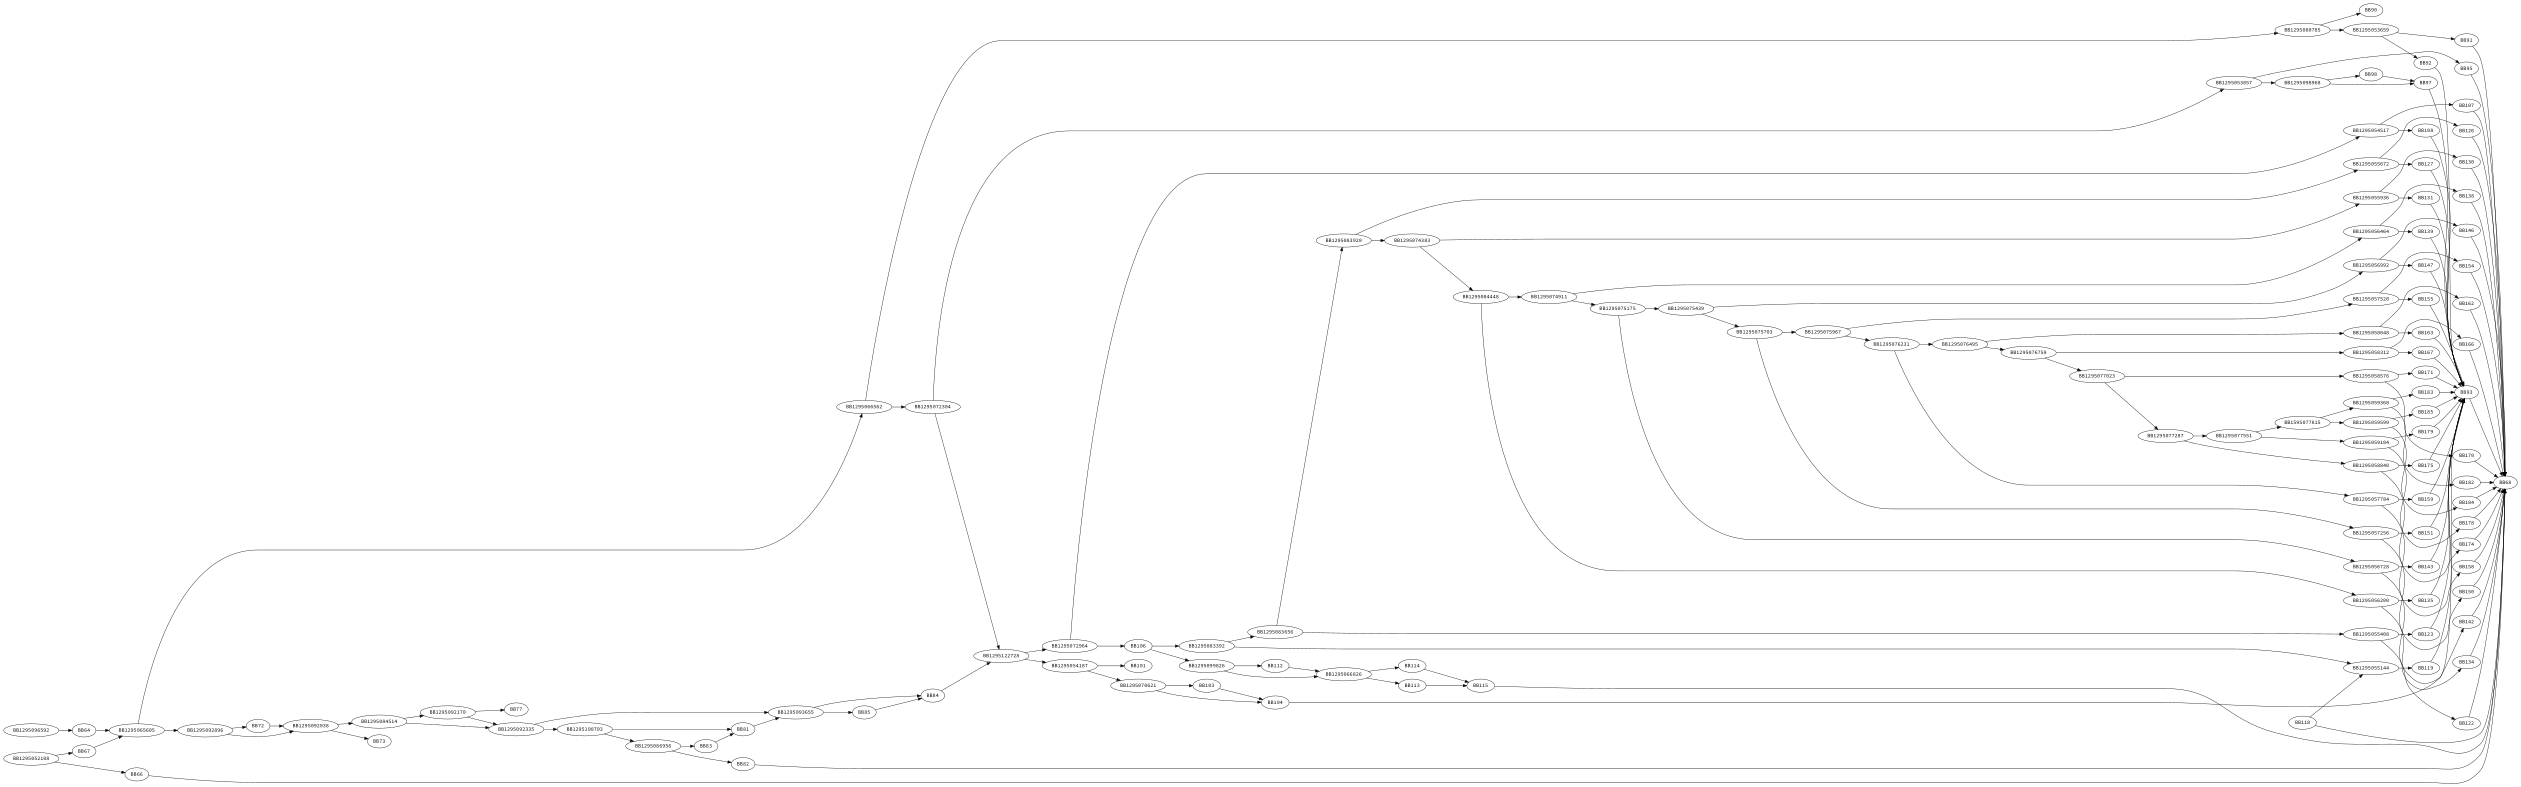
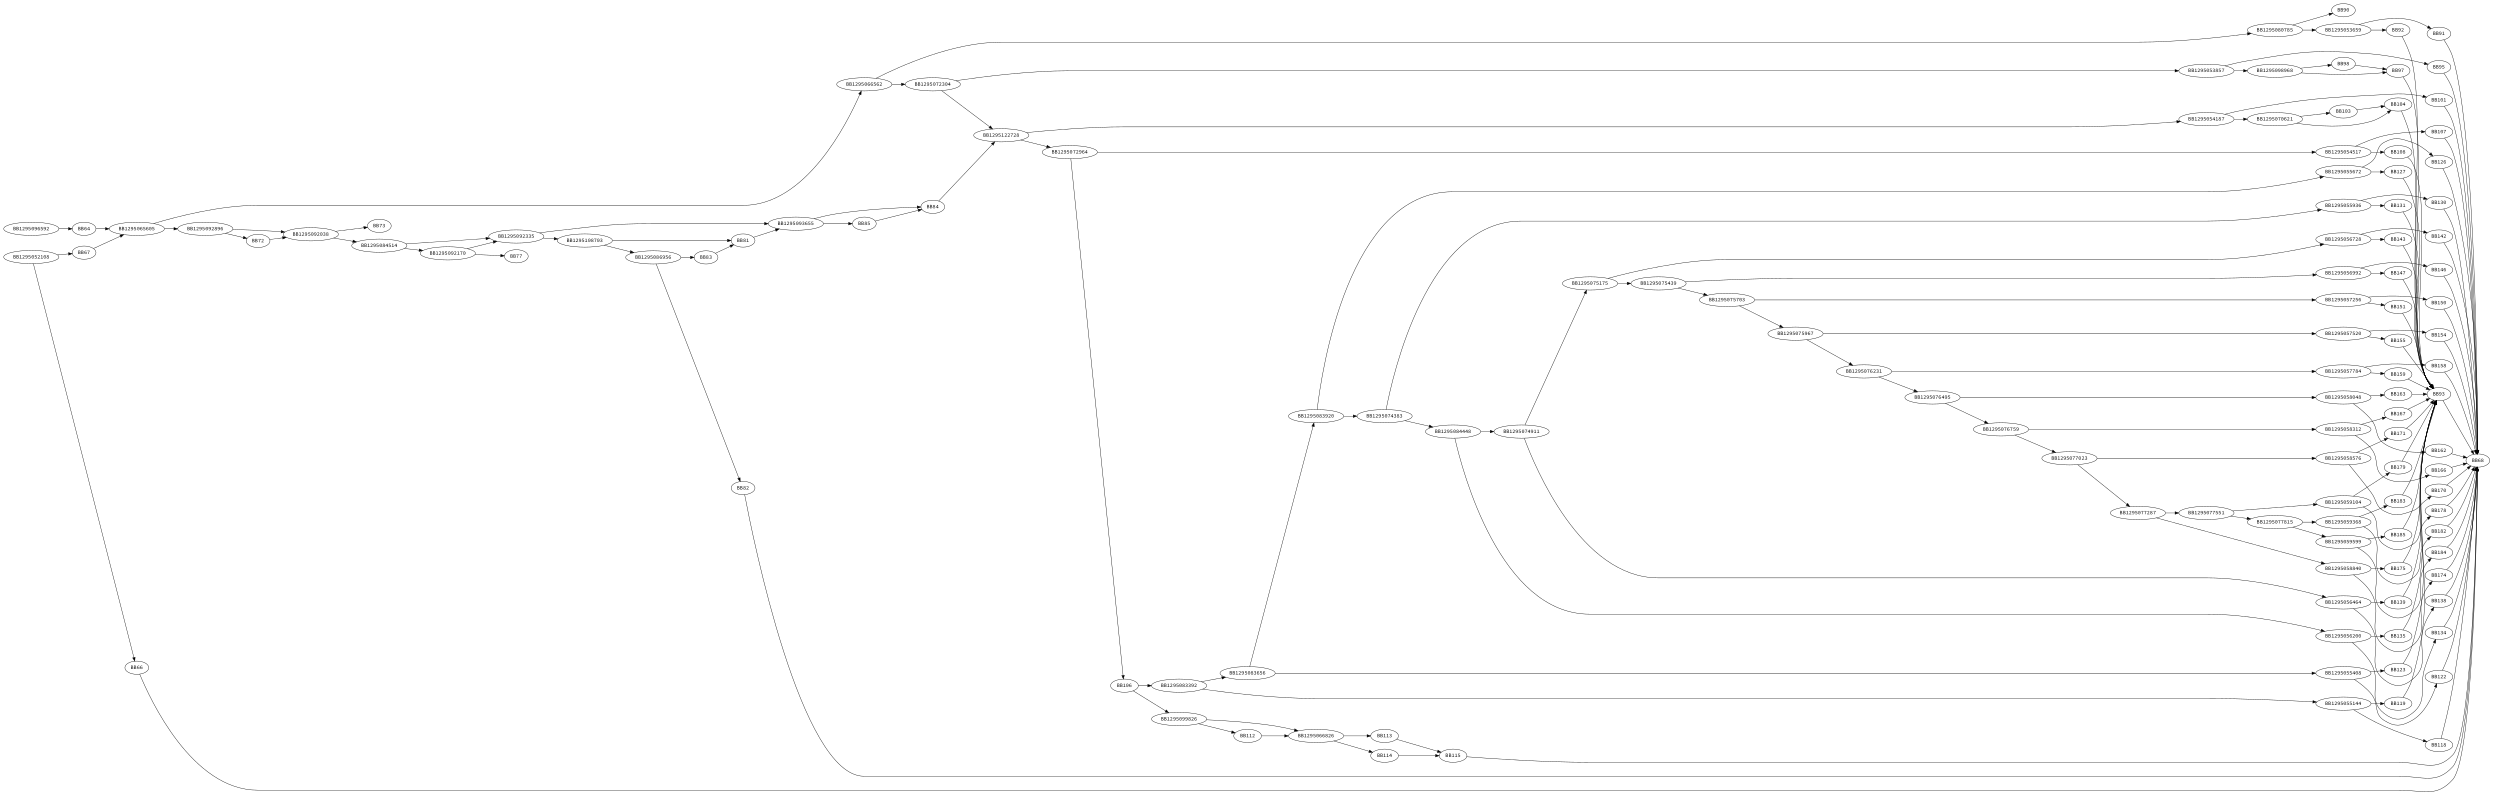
edge "BB101" -> "BB68": added
node "BB1595077815": label "BB1595077815" -> "BB1295077815"
edge "BB118" -> "BB1295055144": reversed
